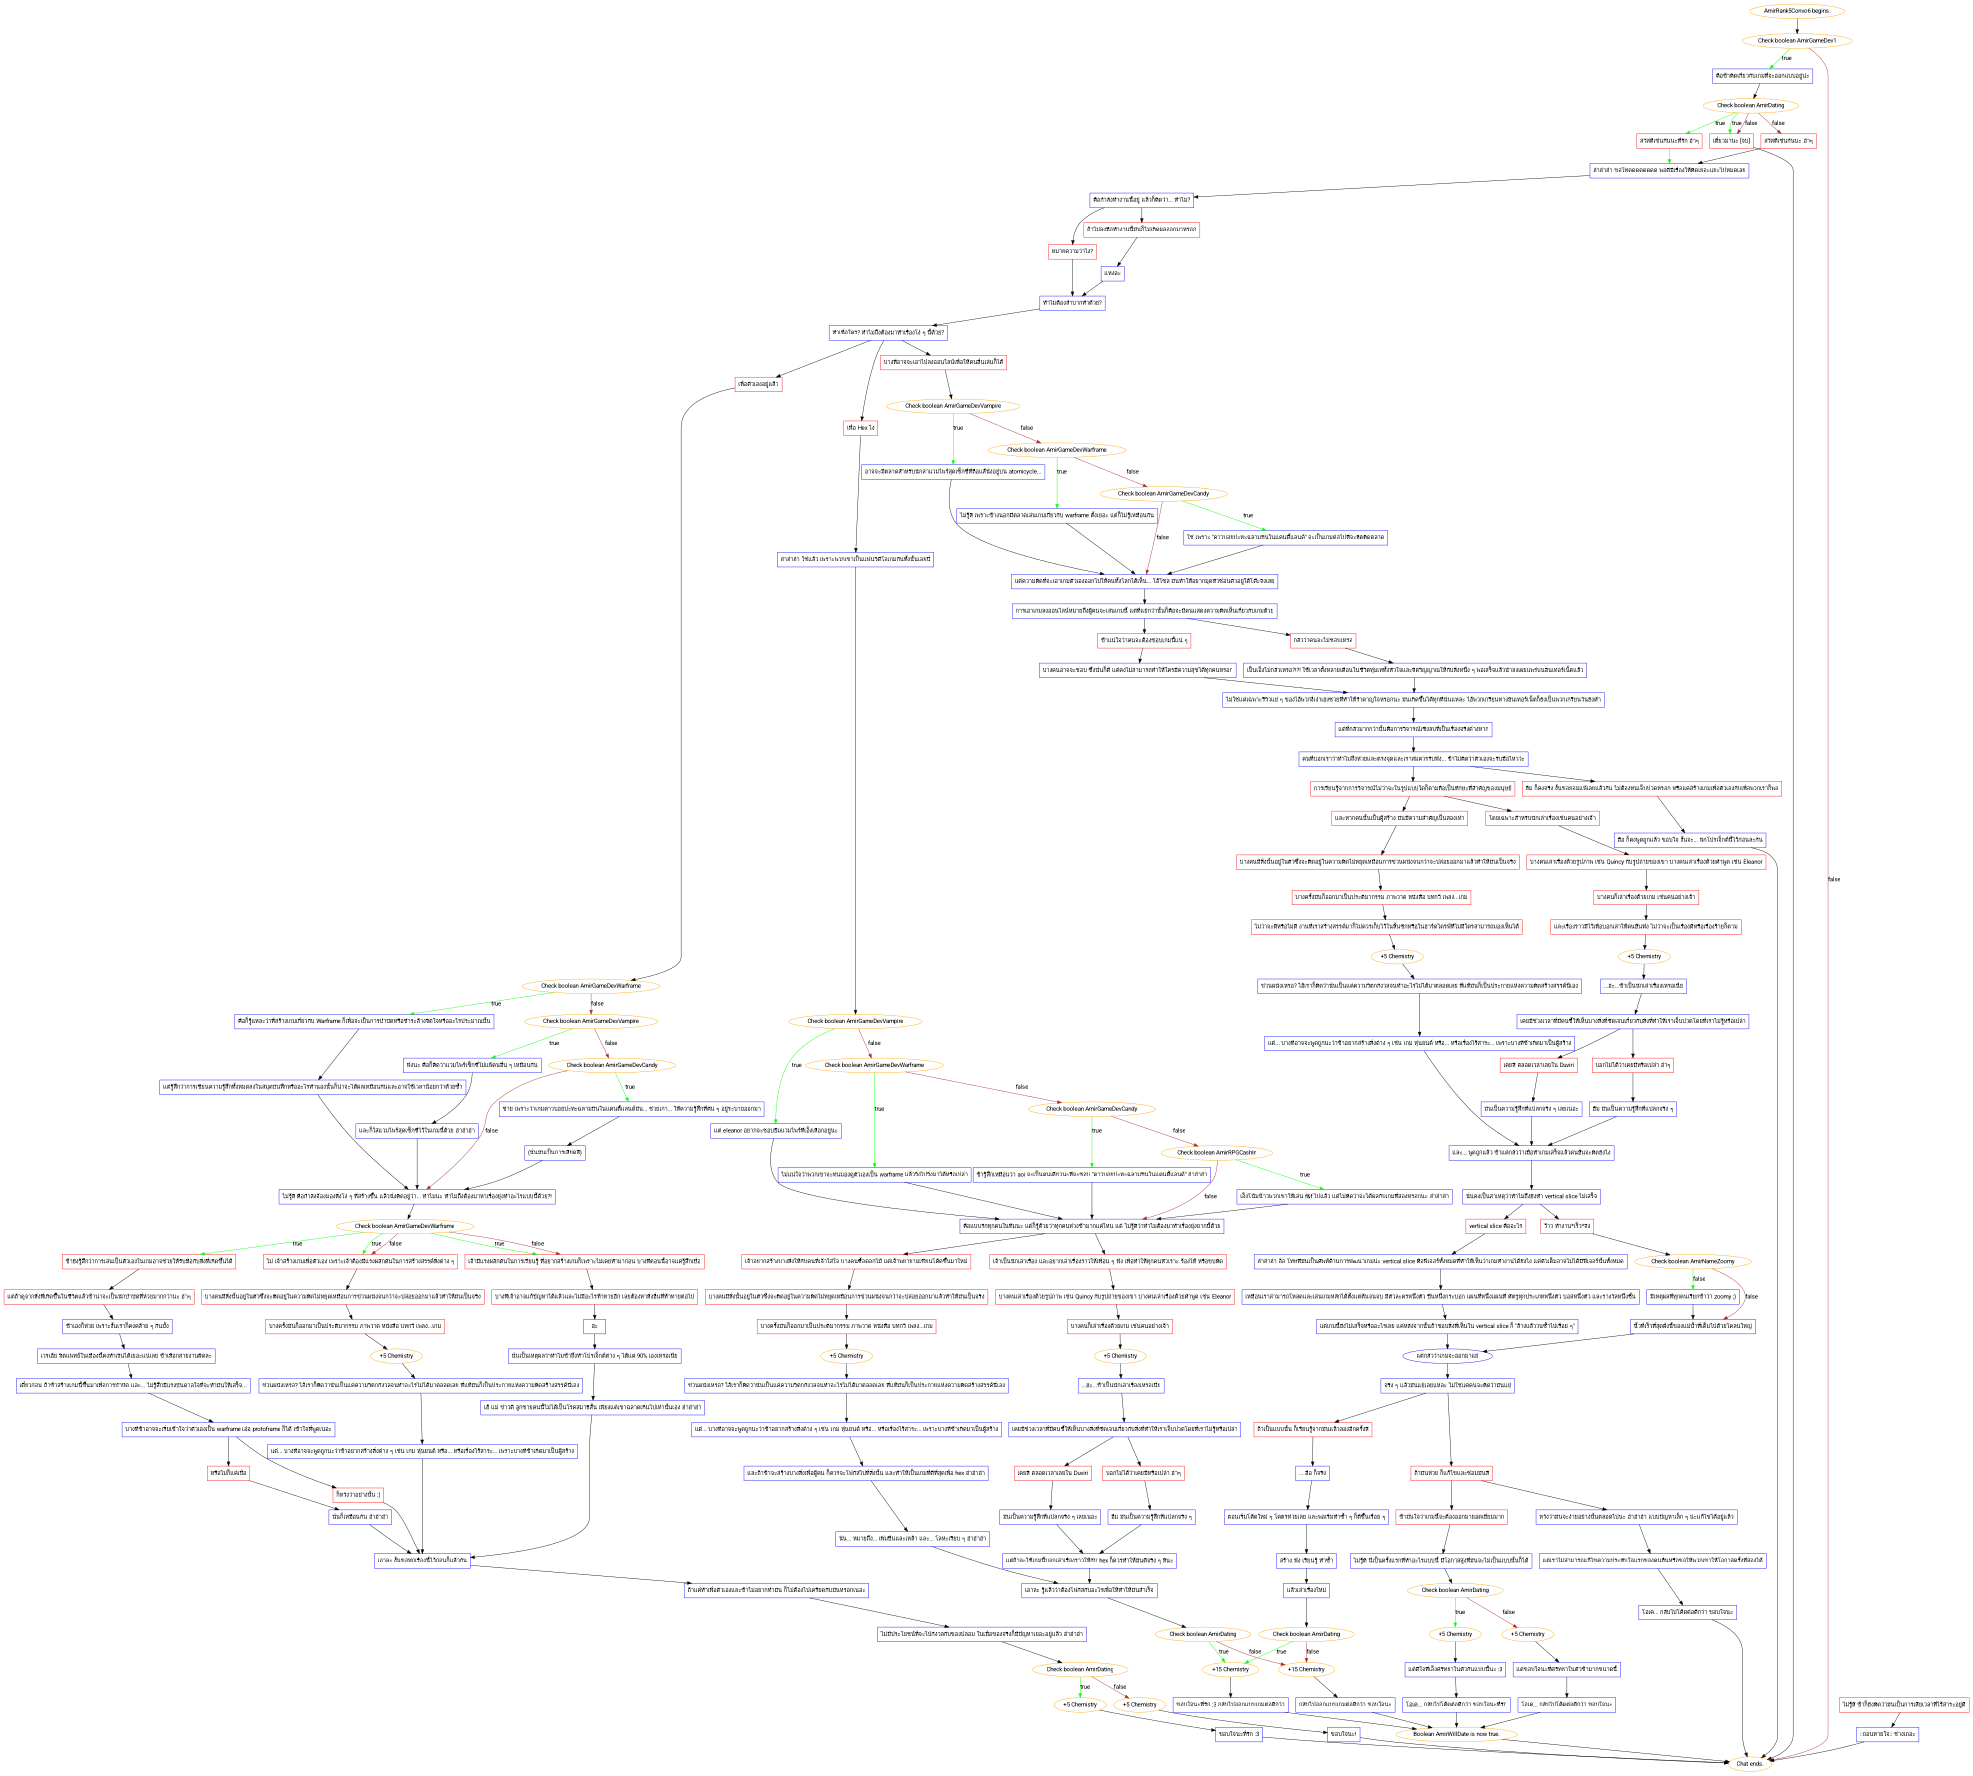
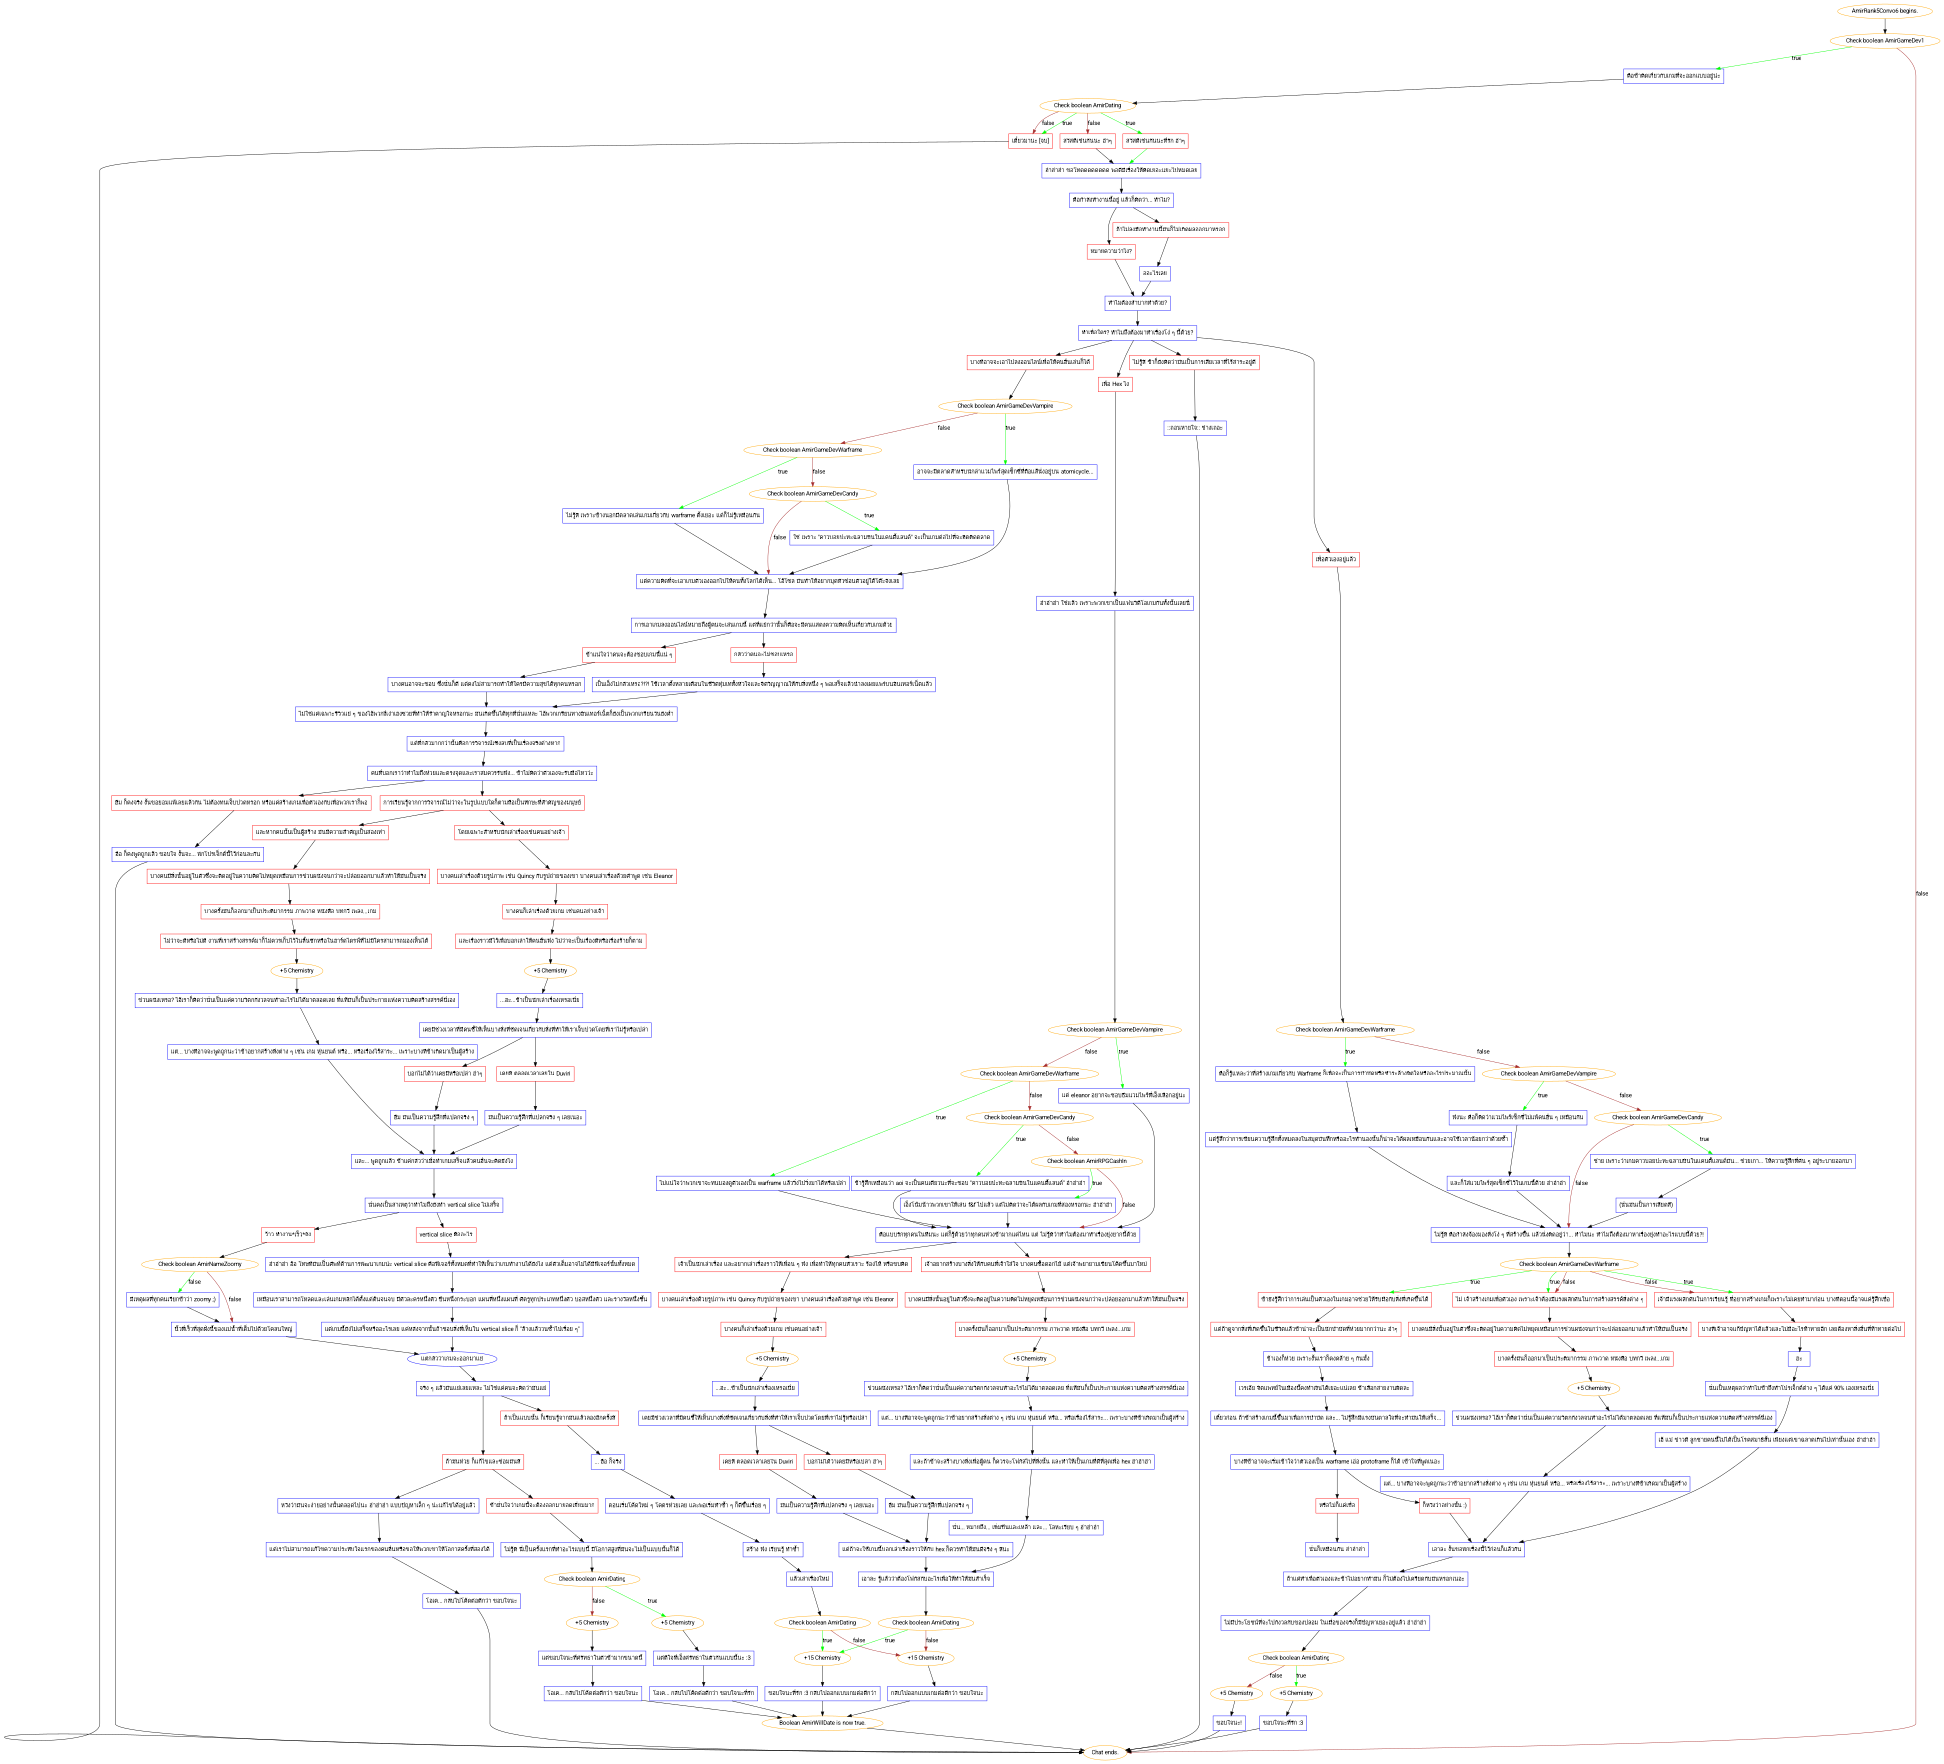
node "แหงละ": label "แหงละ" -> "ออะไรเลย"
edge "ทำเพื่อใคร? ทำไมถึงต้องมาทำเรื่องโง่ ๆ นี้ด้วย?" -> "ไม่รู้สิ ข้าก็ยังคิดว่ามันเป็นการเสียเวลาที่ไร้สาระอยู่ดี": added
edge "นั่นก็เหมือนกัน ฮ่าฮ่าฮ่า" -> "เอาละ งั้นขอพักเรื่องนี้ไว้ก่อนก็แล้วกัน": removed
